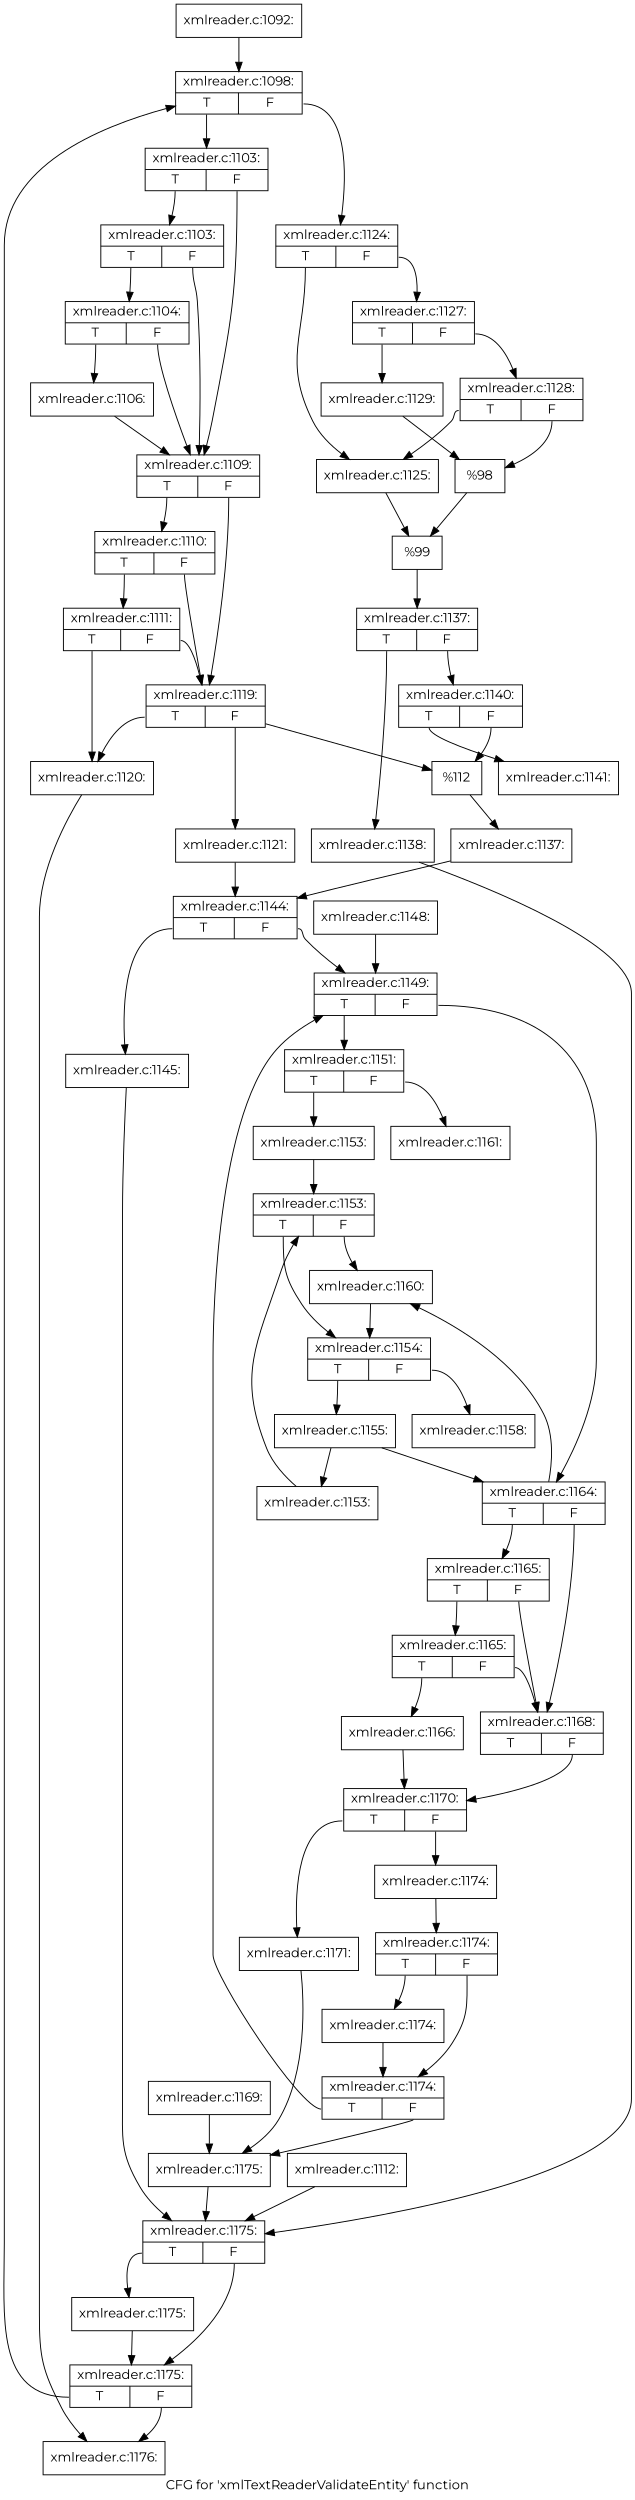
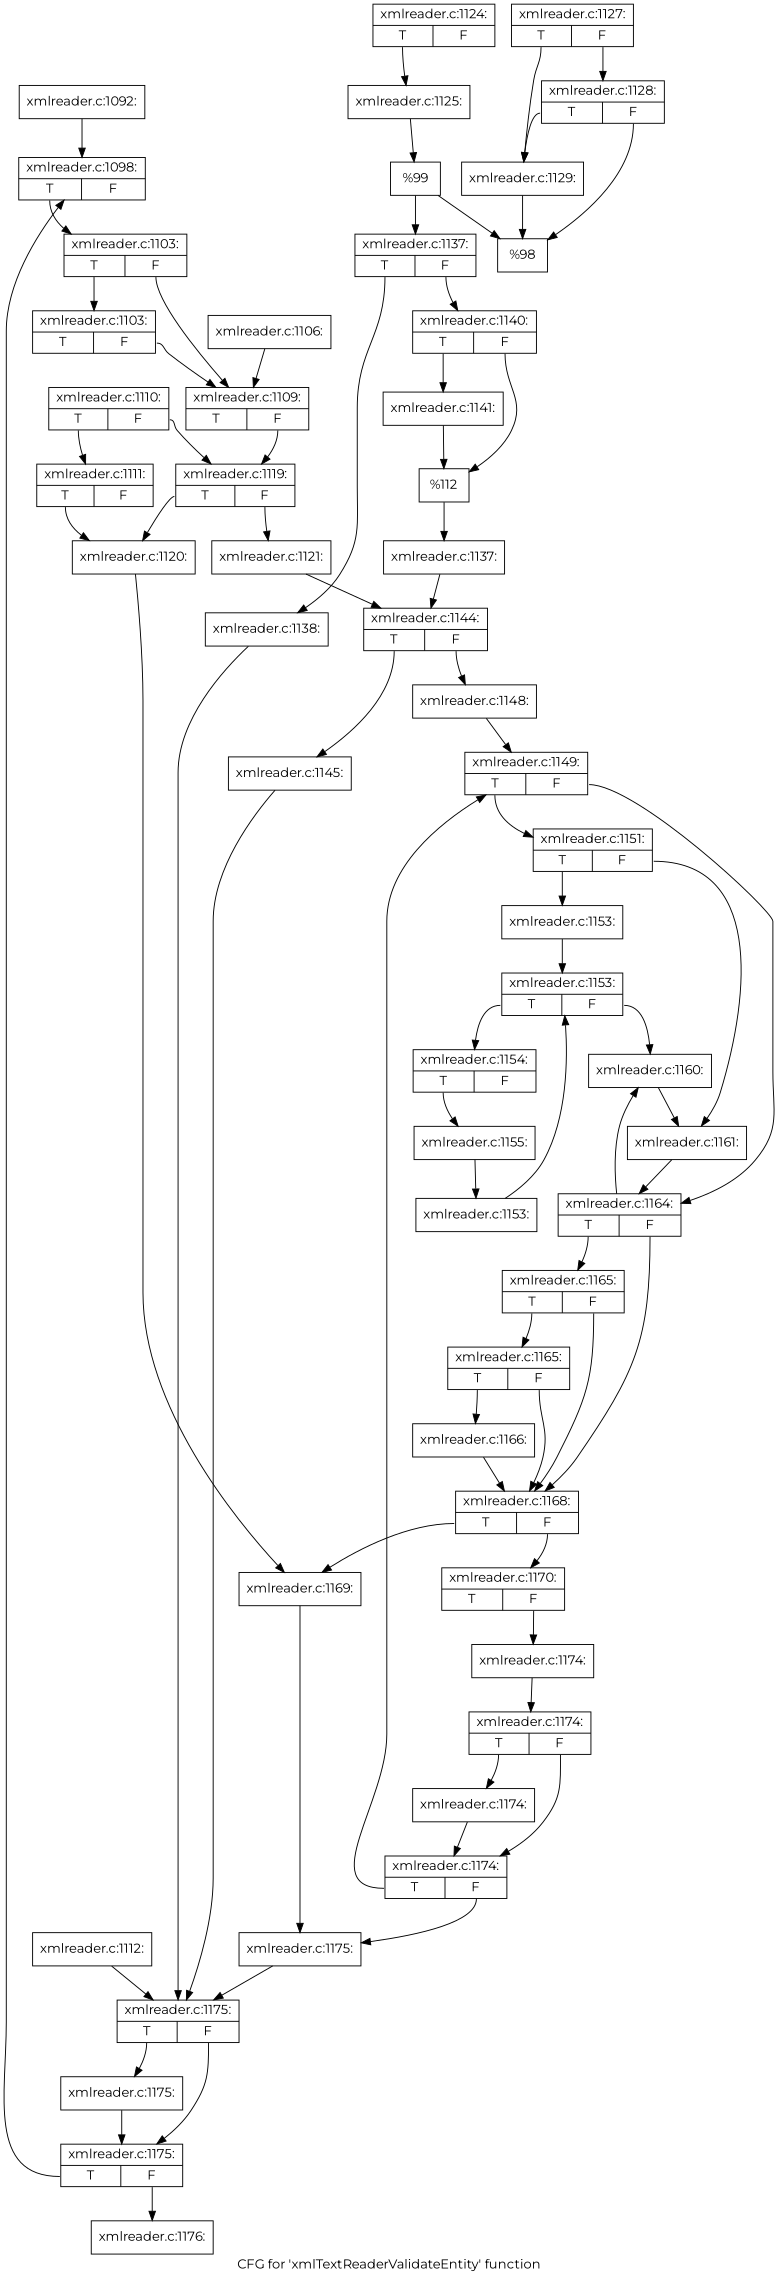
edge "xmlreader.c:1098:" -> "xmlreader.c:1124:": removed
edge "xmlreader.c:1124:" -> "xmlreader.c:1127:": removed
node "xmlreader.c:1104:": removed
edge "xmlreader.c:1128:" -> "xmlreader.c:1125:": now "xmlreader.c:1128:" -> "xmlreader.c:1129:"
edge "xmlreader.c:1109:" -> "xmlreader.c:1110:": removed
edge "%98" -> "%99": reversed
edge "xmlreader.c:1111:" -> "xmlreader.c:1119:": removed
edge "xmlreader.c:1119:" -> "%112": now "xmlreader.c:1141:" -> "%112"
edge "xmlreader.c:1144:" -> "xmlreader.c:1149:": now "xmlreader.c:1144:" -> "xmlreader.c:1148:"
edge "xmlreader.c:1160:" -> "xmlreader.c:1154:": now "xmlreader.c:1160:" -> "xmlreader.c:1161:"
node "xmlreader.c:1158:": removed
edge "xmlreader.c:1155:" -> "xmlreader.c:1164:": now "xmlreader.c:1161:" -> "xmlreader.c:1164:"
edge "xmlreader.c:1168:" -> "xmlreader.c:1169:": added
edge "xmlreader.c:1120:" -> "xmlreader.c:1176:": now "xmlreader.c:1120:" -> "xmlreader.c:1169:"
edge "xmlreader.c:1166:" -> "xmlreader.c:1170:": now "xmlreader.c:1166:" -> "xmlreader.c:1168:"
node "xmlreader.c:1171:": removed
